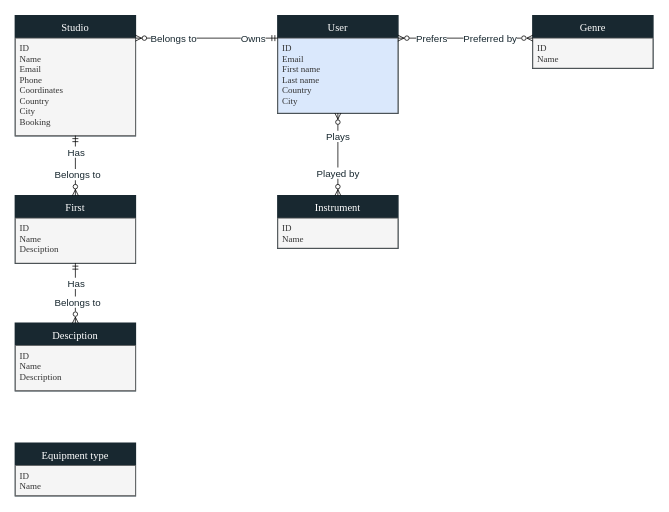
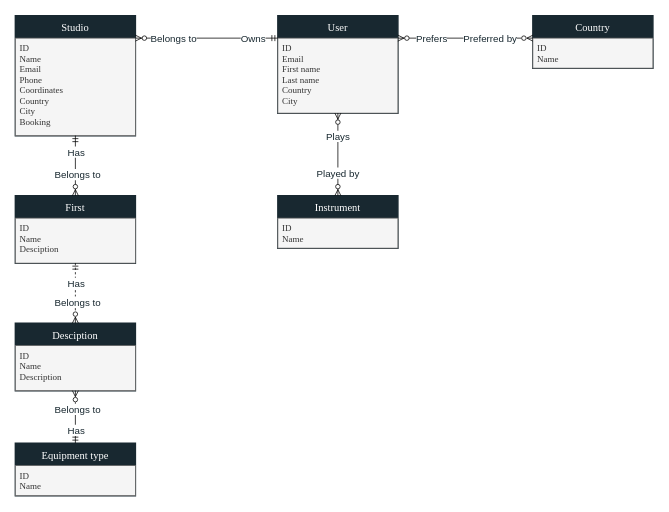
node "Genre": label "Genre" -> "Country"
node "ID Email First name Last name Country City": fillcolor #dae8fc -> #f5f5f5
edge "ID Name Desciption" -- "Desciption": style solid -> dashed
edge "ID Name Description" -- "Equipment type": added, labels "Belongs to", "Has"
